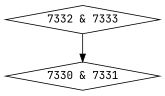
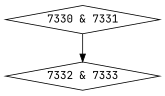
edge "7332 & 7333" -> "7330 & 7331": reversed
